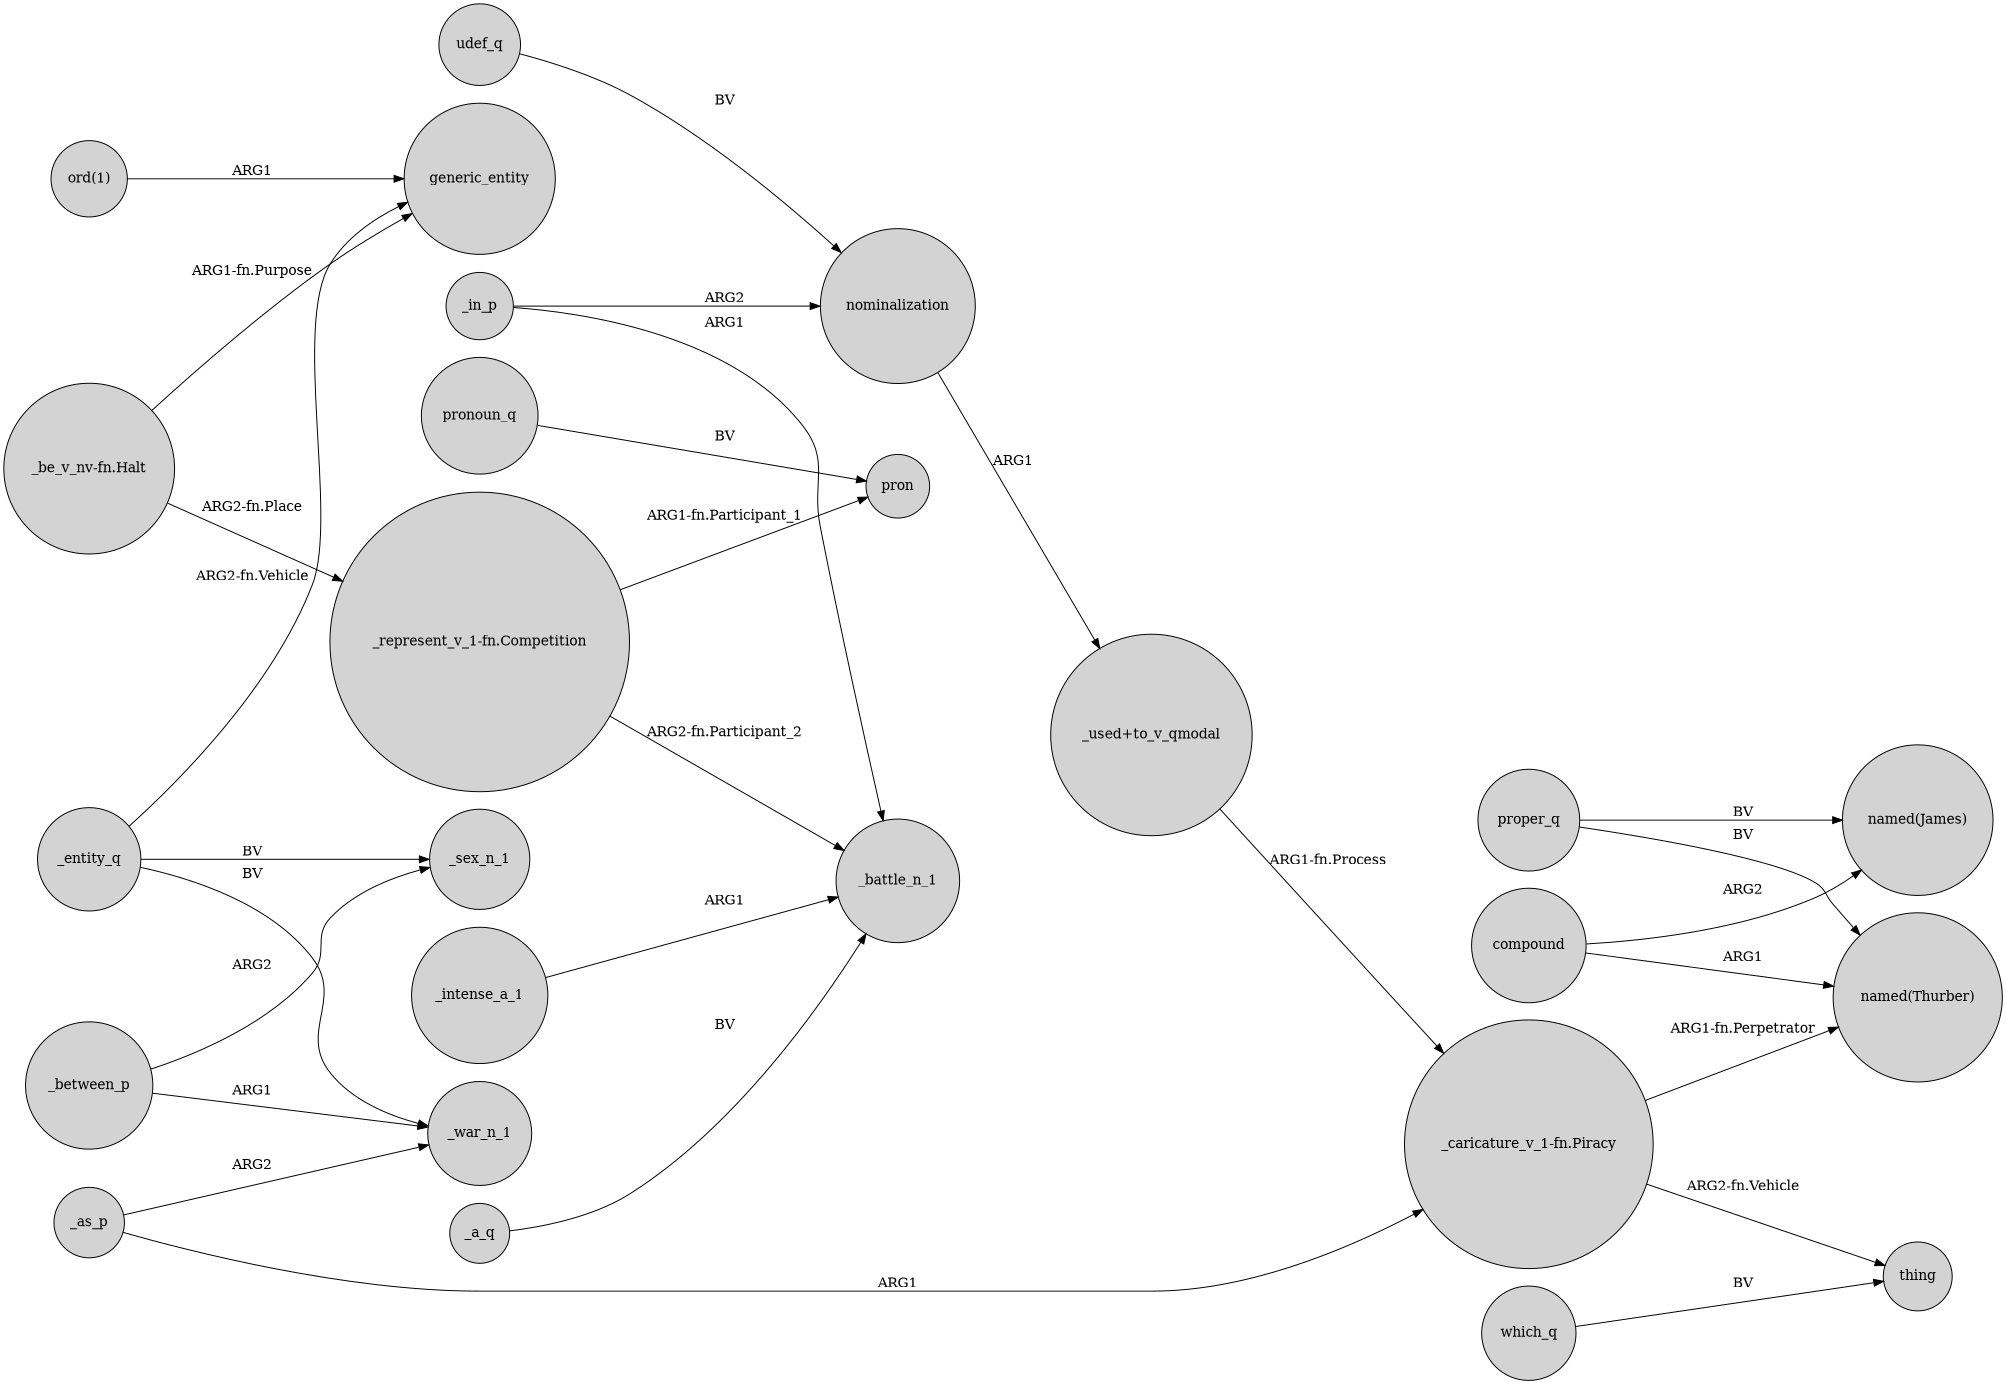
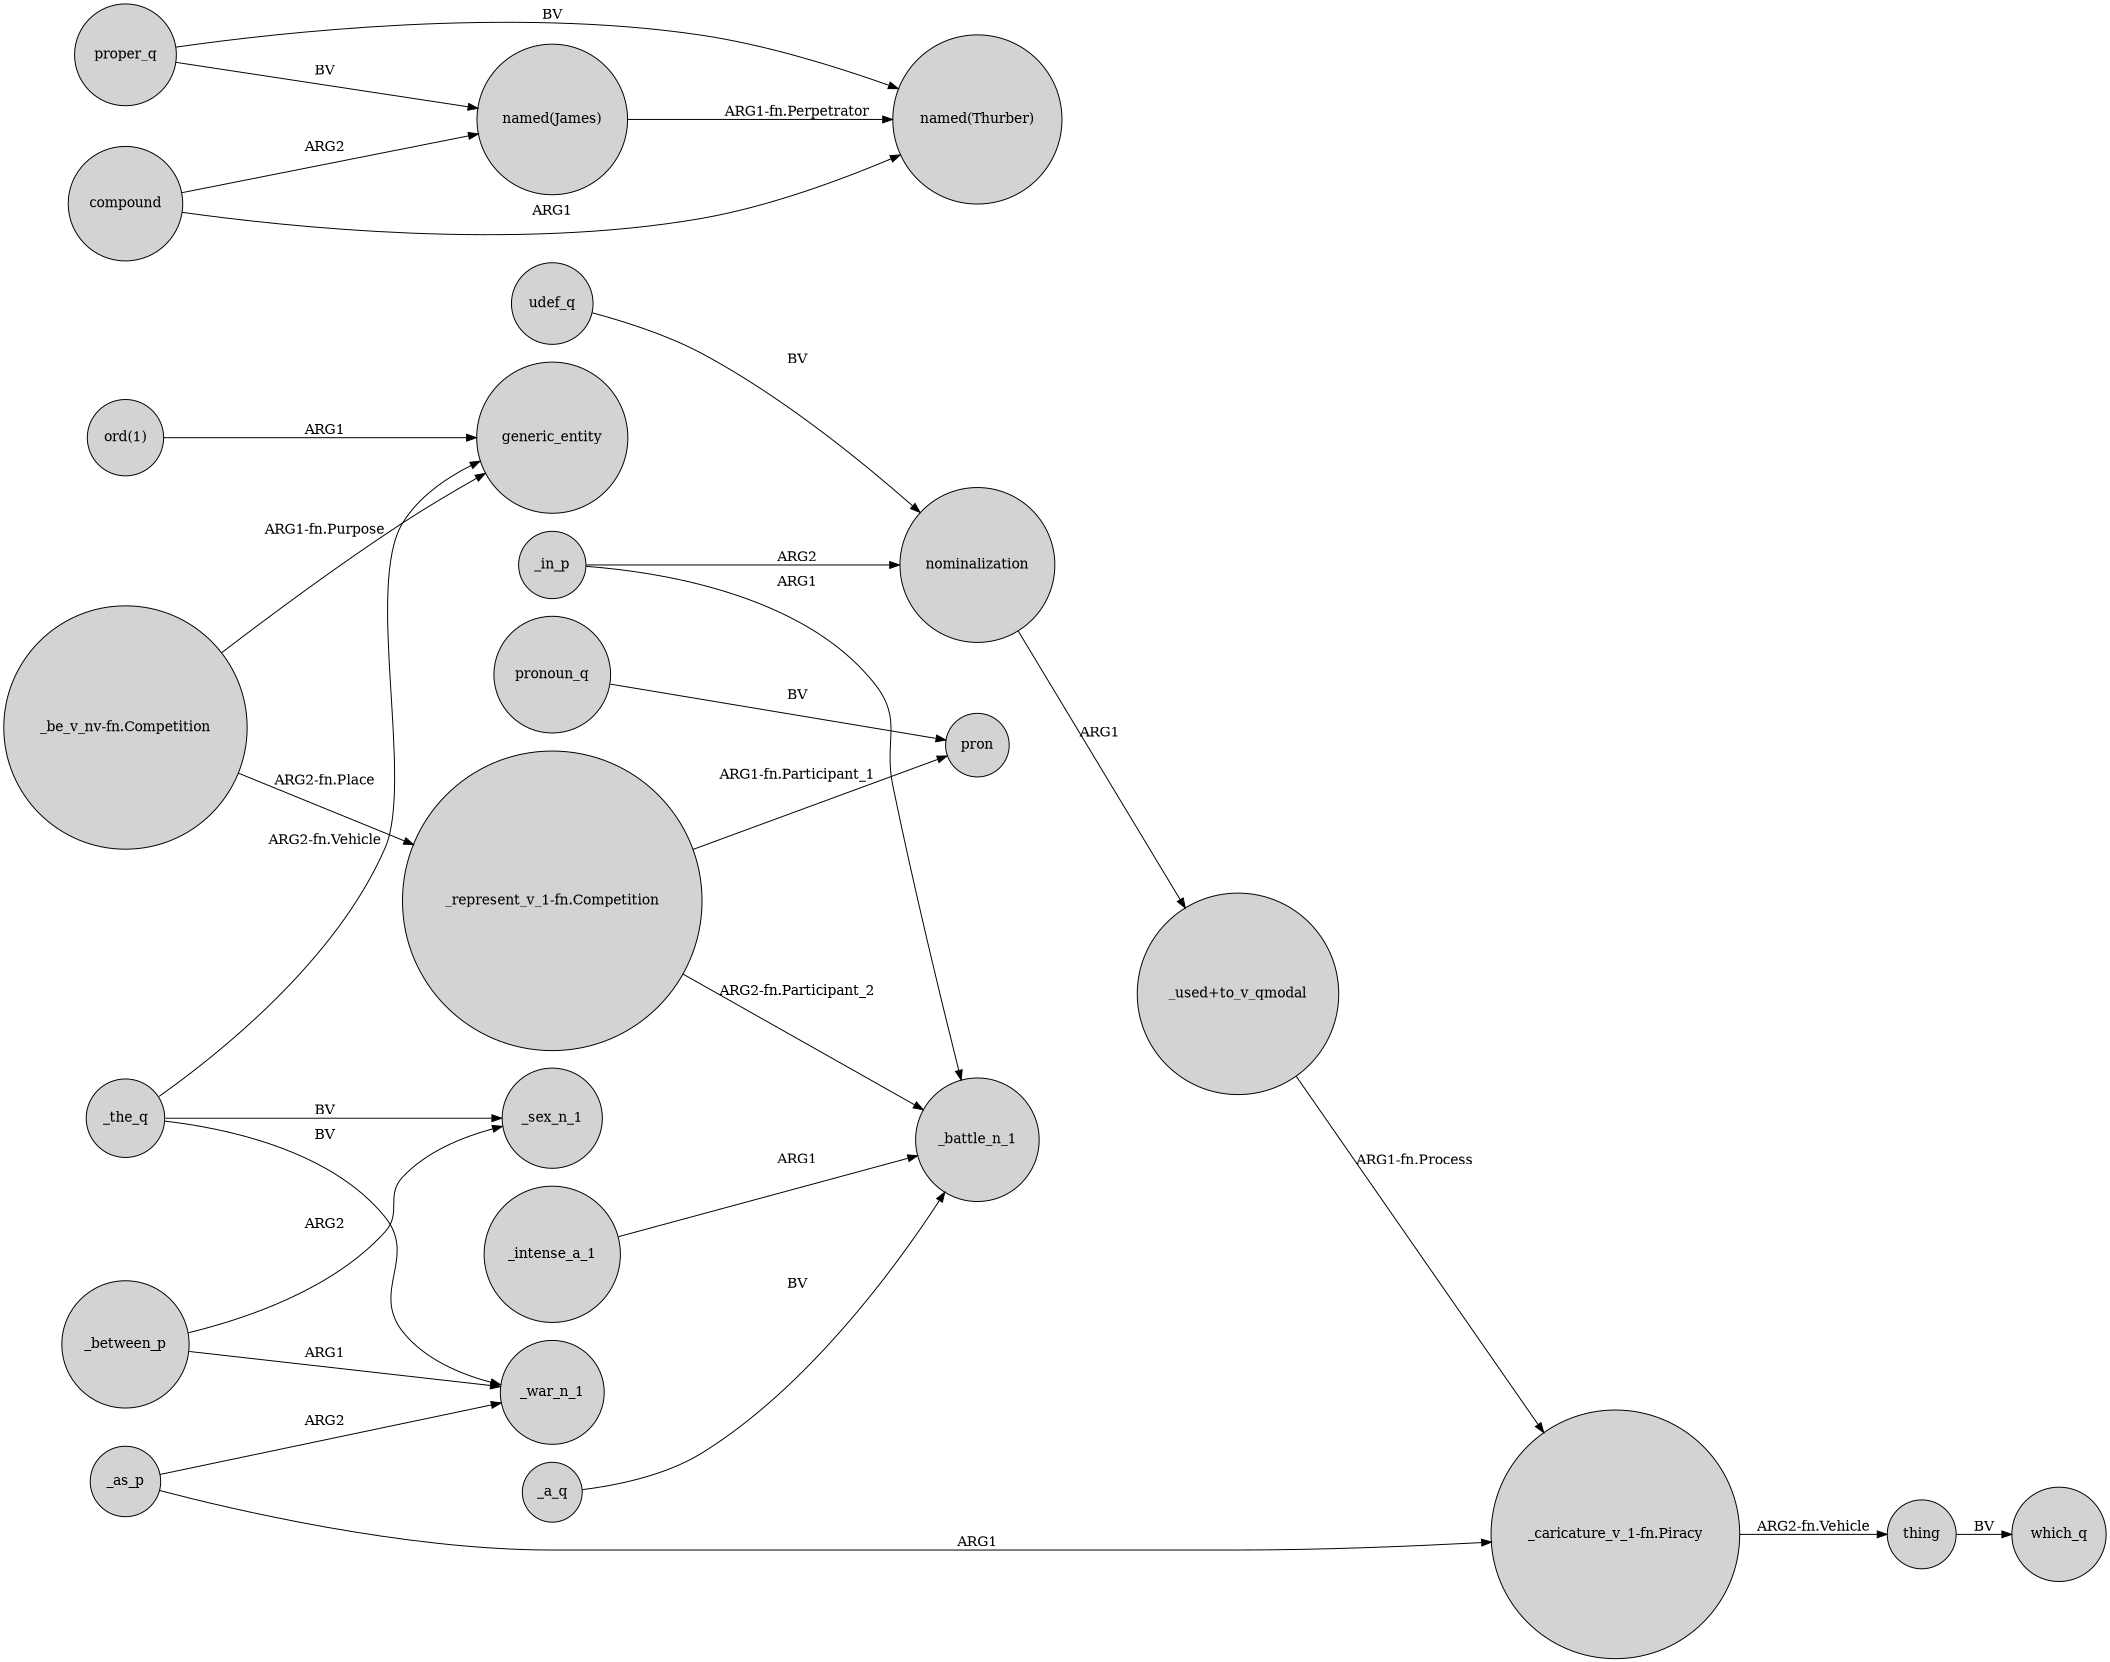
node "_be_v_nv-fn.Halt": label "_be_v_nv-fn.Halt" -> "_be_v_nv-fn.Competition"
node "_entity_q": label "_entity_q" -> "_the_q"
edge "_caricature_v_1-fn.Piracy" -> "named(Thurber)": now "named(James)" -> "named(Thurber)"
edge "which_q" -> "thing": reversed
